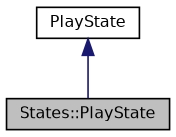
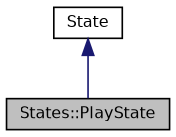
node "PlayState": label "PlayState" -> "State"
